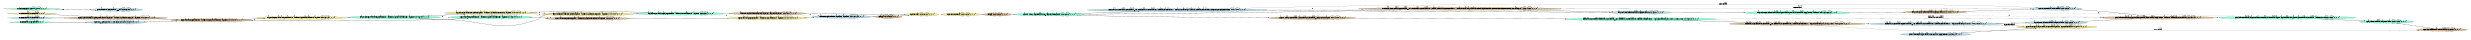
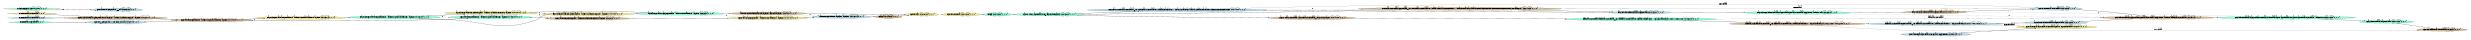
node "verifyAll()@@@12@@@['1', '1', '1']": fillcolor tan -> aquamarine
